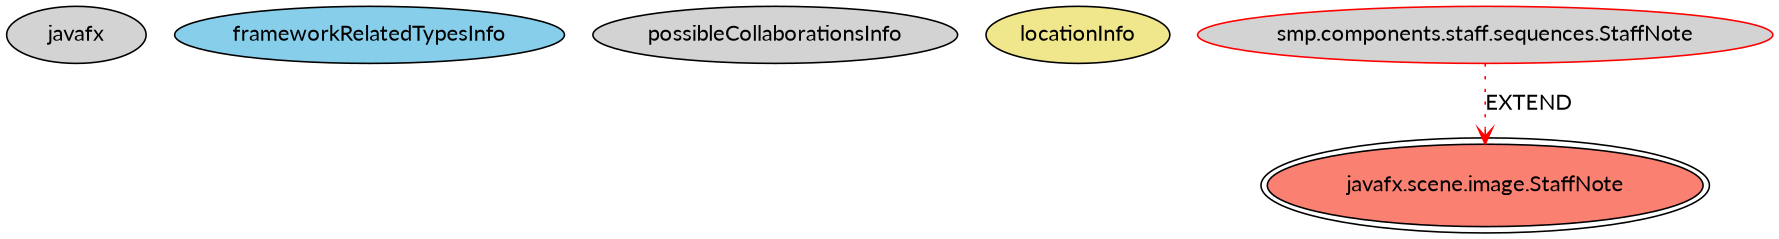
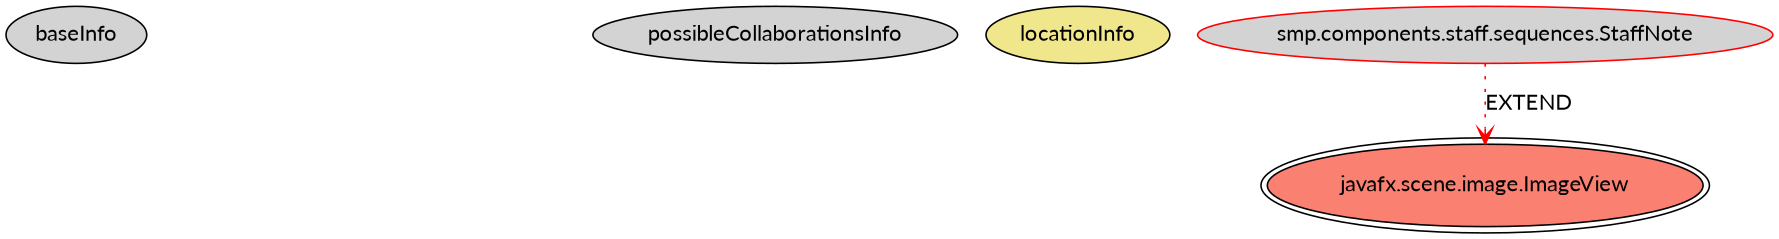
node "javafx": label "javafx" -> "baseInfo"
node "frameworkRelatedTypesInfo": removed
node "javafx.scene.image.StaffNote": label "javafx.scene.image.StaffNote" -> "javafx.scene.image.ImageView"
